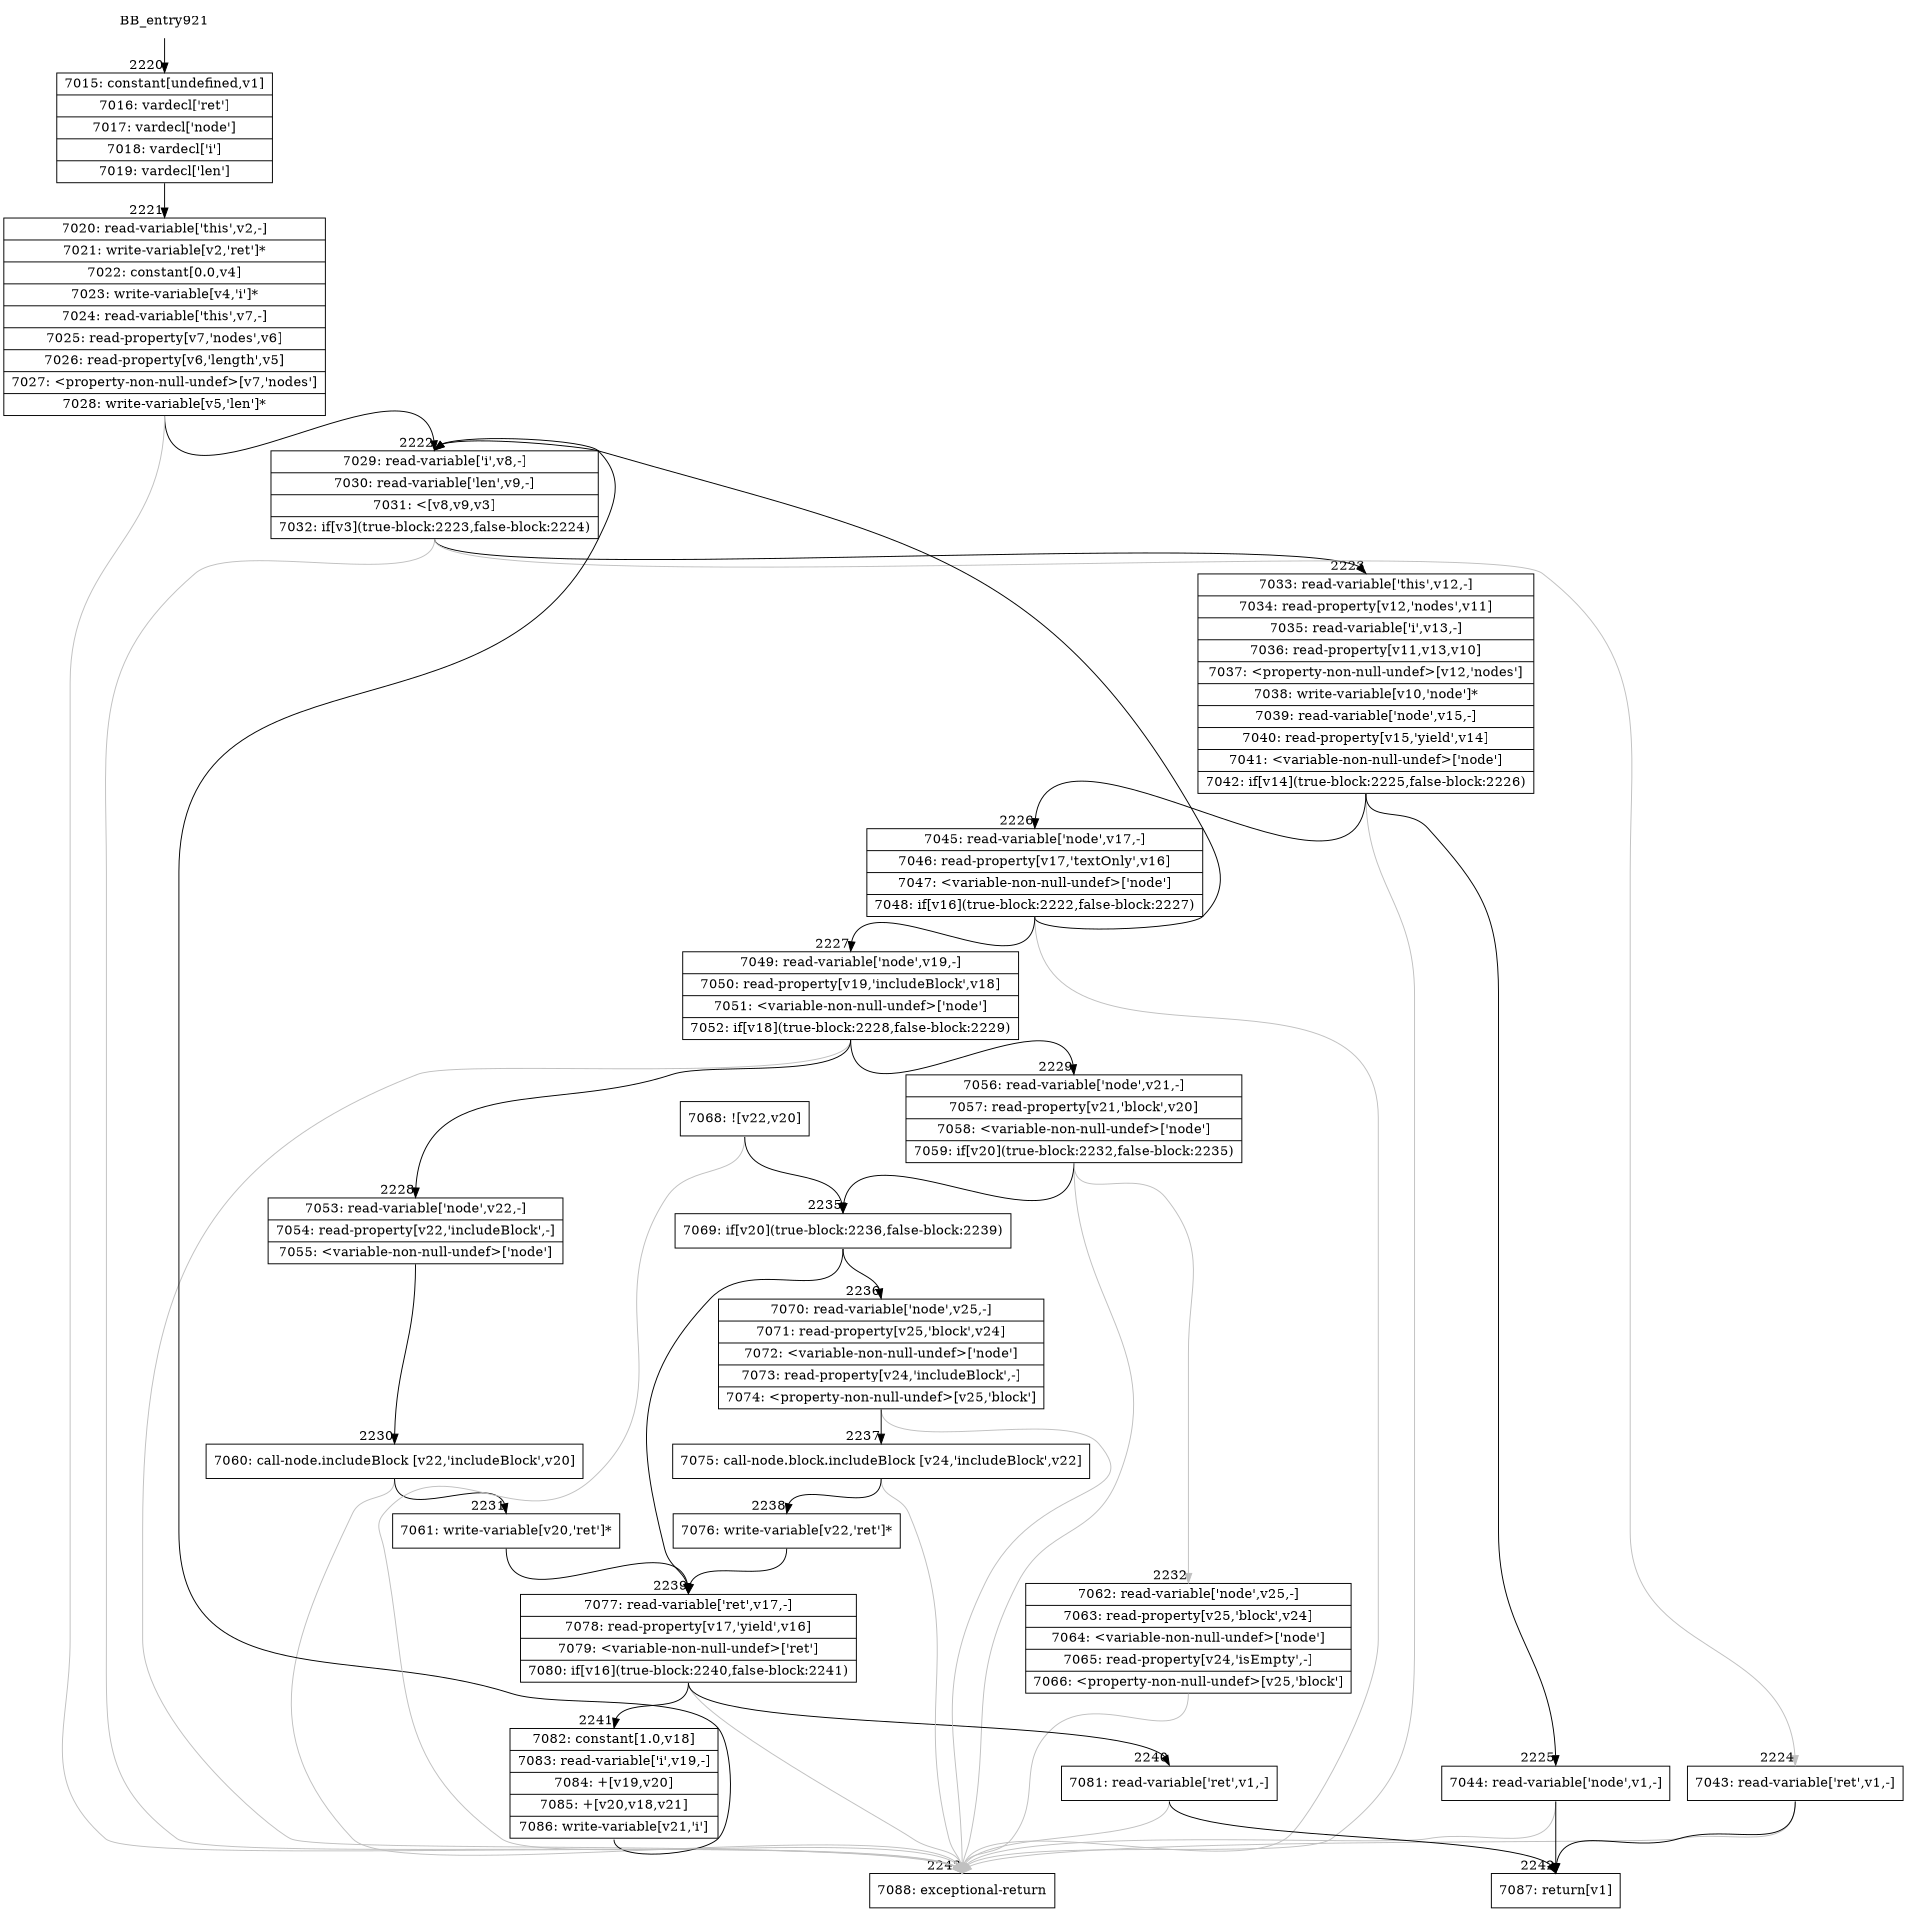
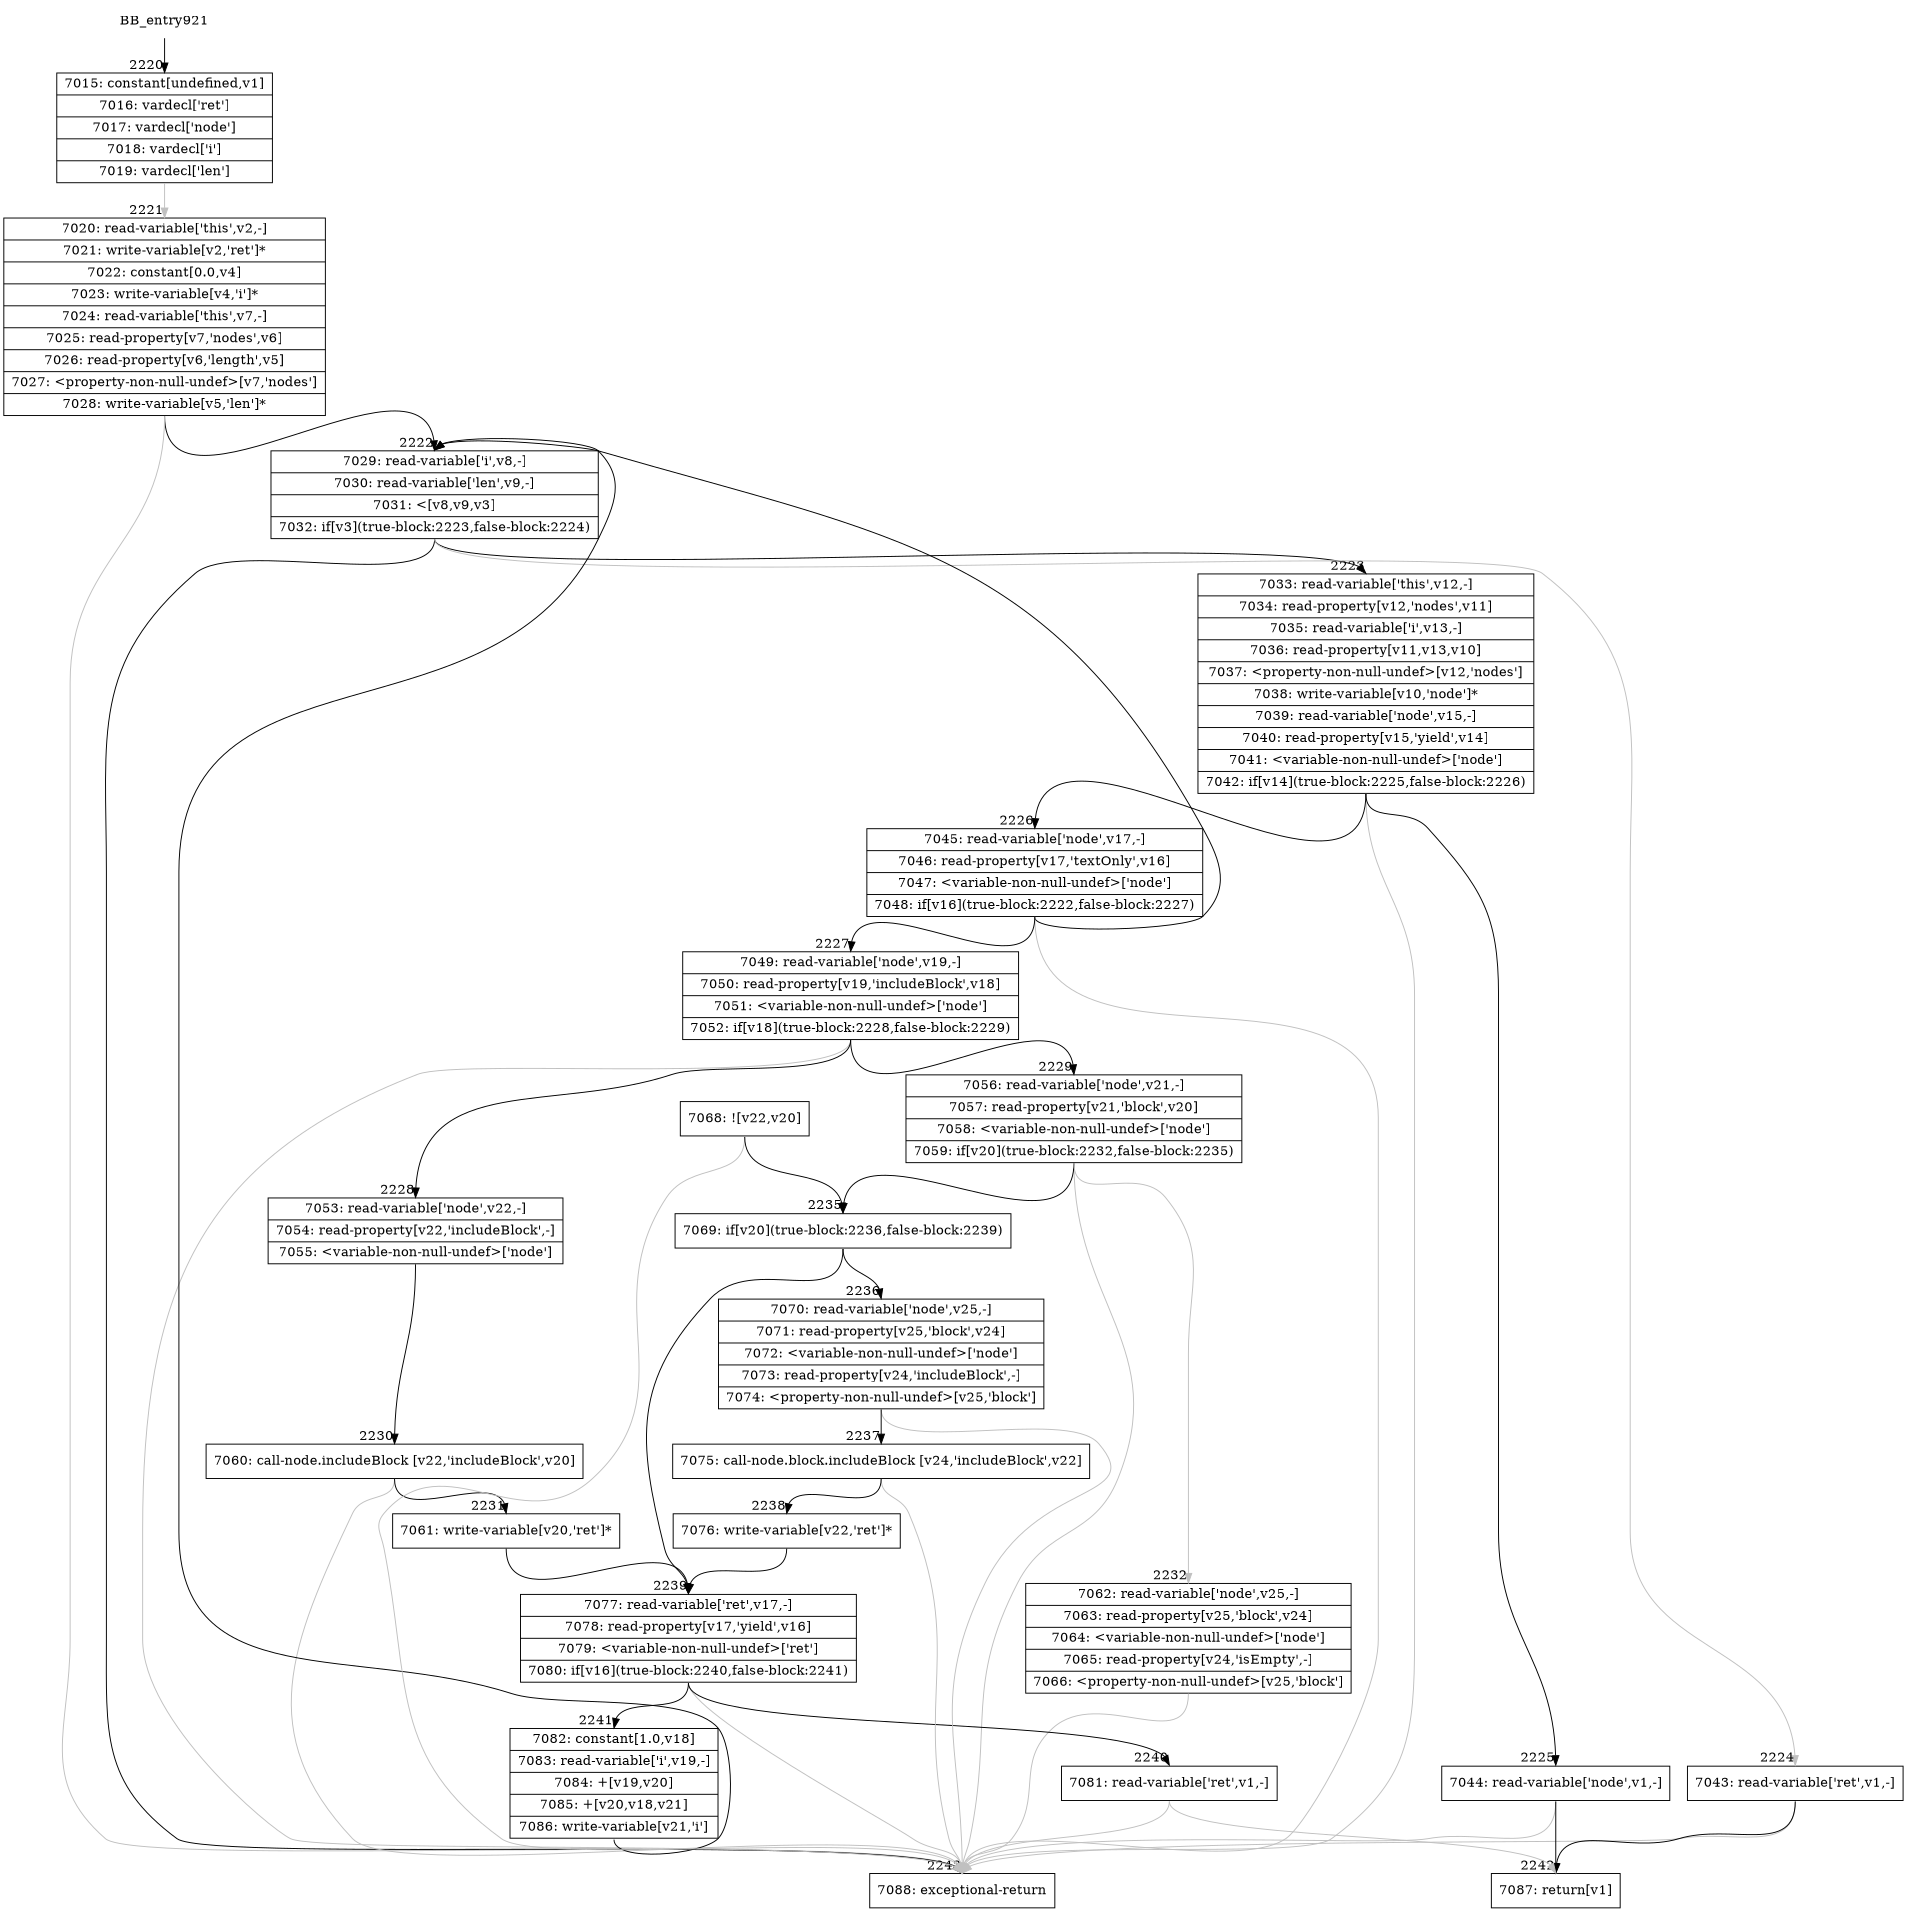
edge "7015: constant[undefined,v1]" -> "7020: read-variable['this',v2,-]": color black -> gray
edge "7029: read-variable['i',v8,-]" -> "7088: exceptional-return": color gray -> black
edge "7081: read-variable['ret',v1,-]" -> "7087: return[v1]": color black -> gray
